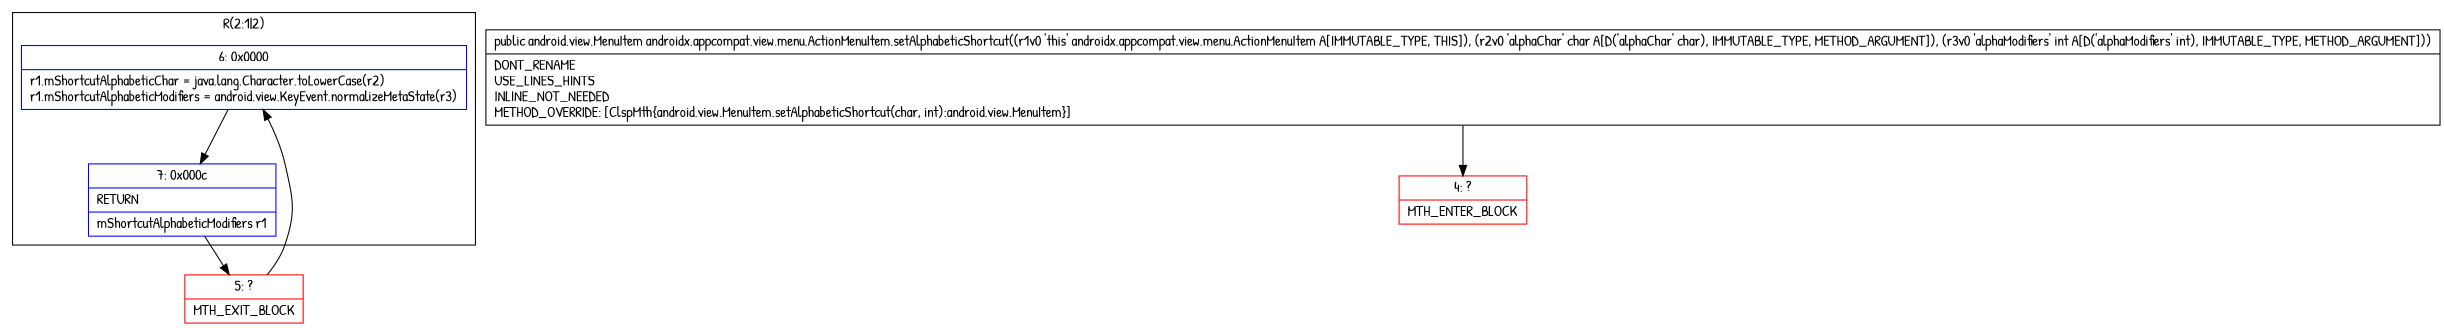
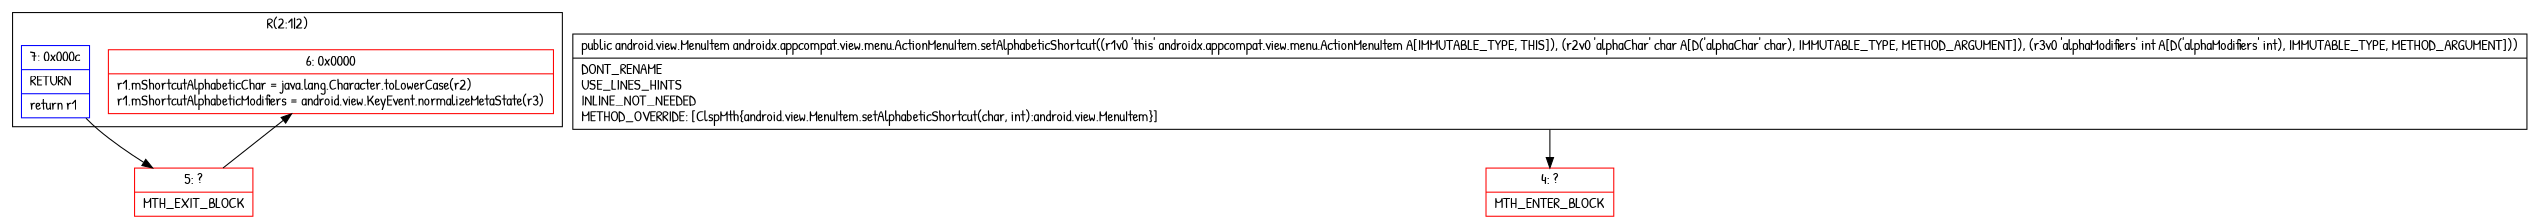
node "6: 0x0000": color blue -> red
edge "6: 0x0000" -> "7: 0x000c": removed
node "7: 0x000c": text "mShortcutAlphabeticModifiers r1" -> "return r1"
